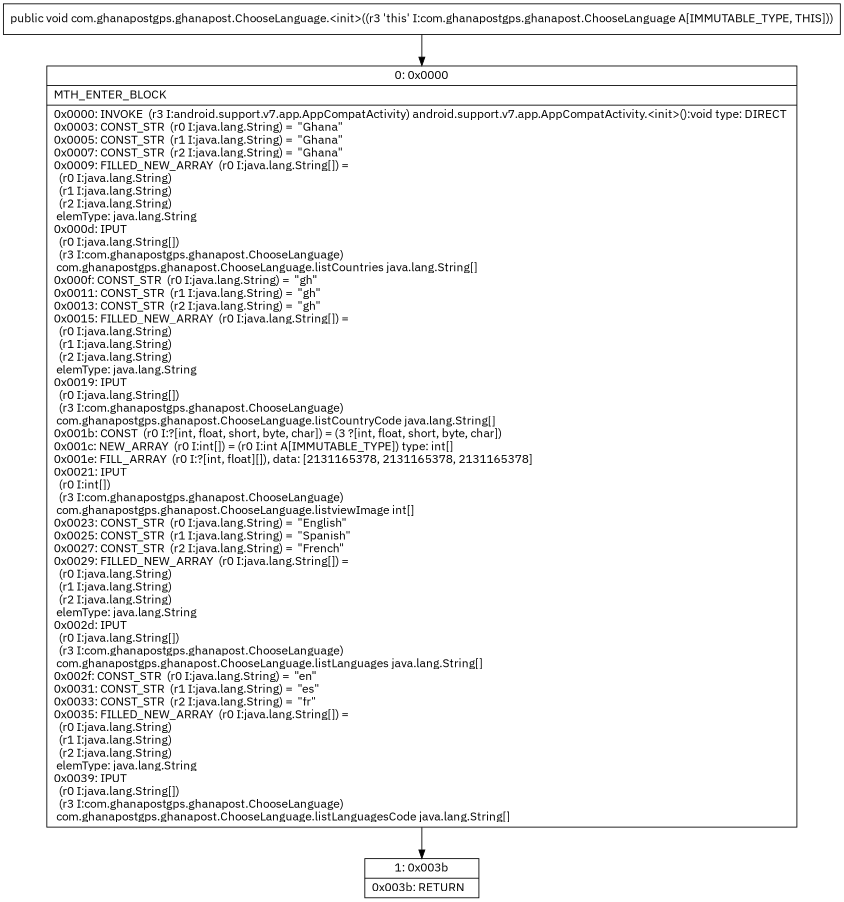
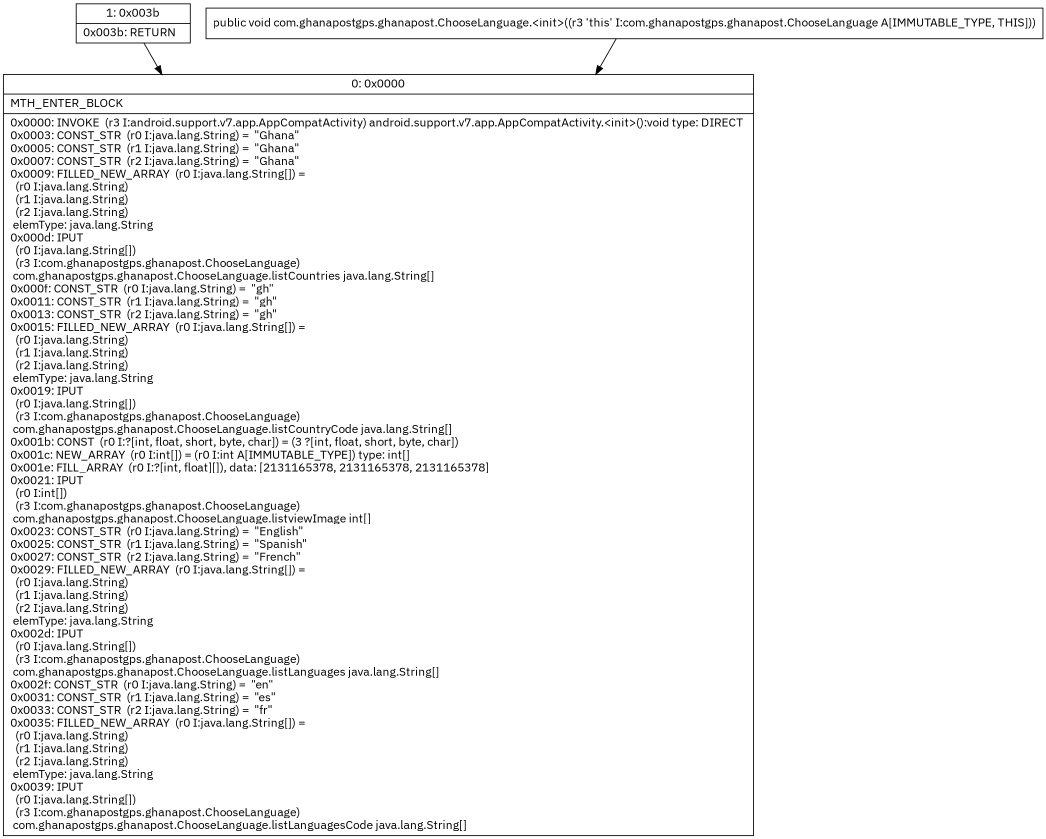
edge "0: 0x0000" -> "1: 0x003b": reversed
